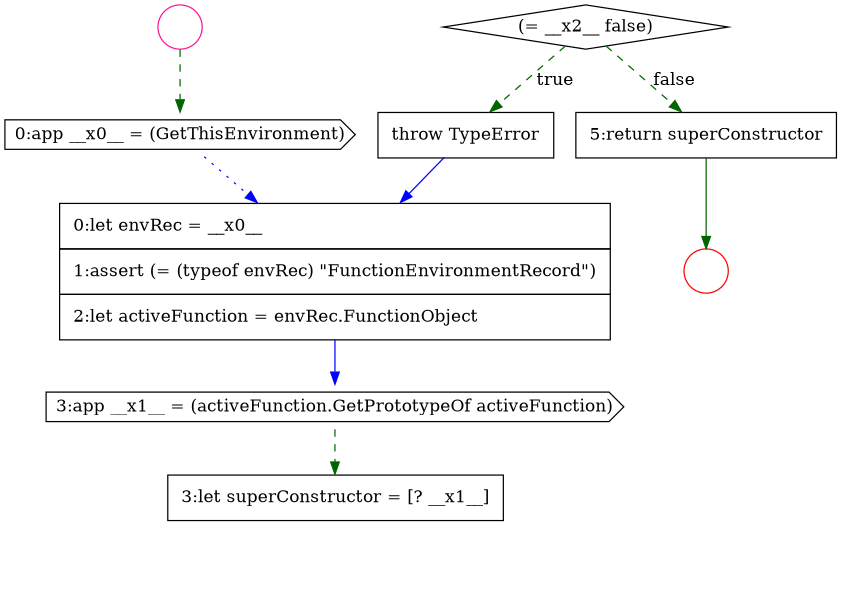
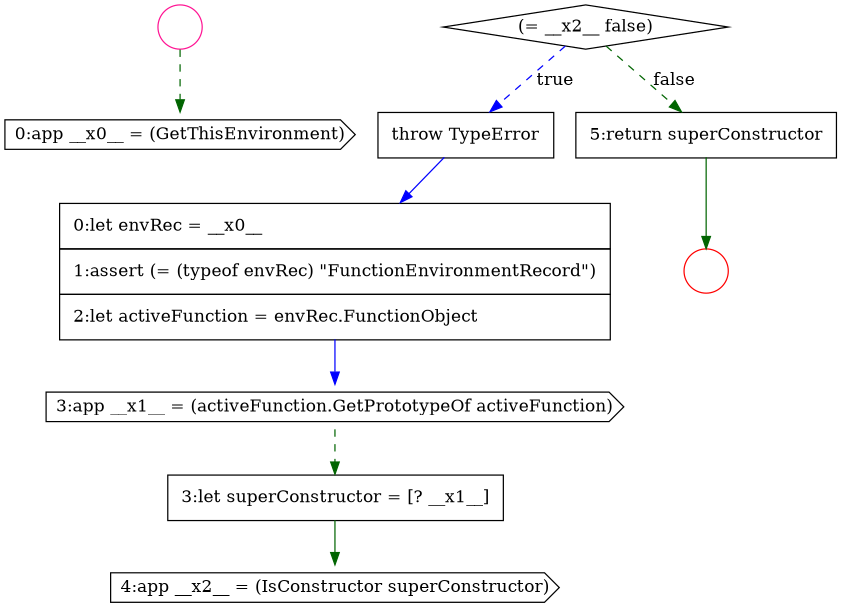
edge "(= __x2__ false)" -> "throw TypeError": color darkgreen -> blue
edge "0:app __x0__ = (GetThisEnvironment)" -> "0:let envRec = __x0__": removed
node "4:app __x2__ = (IsConstructor superConstructor)": added
